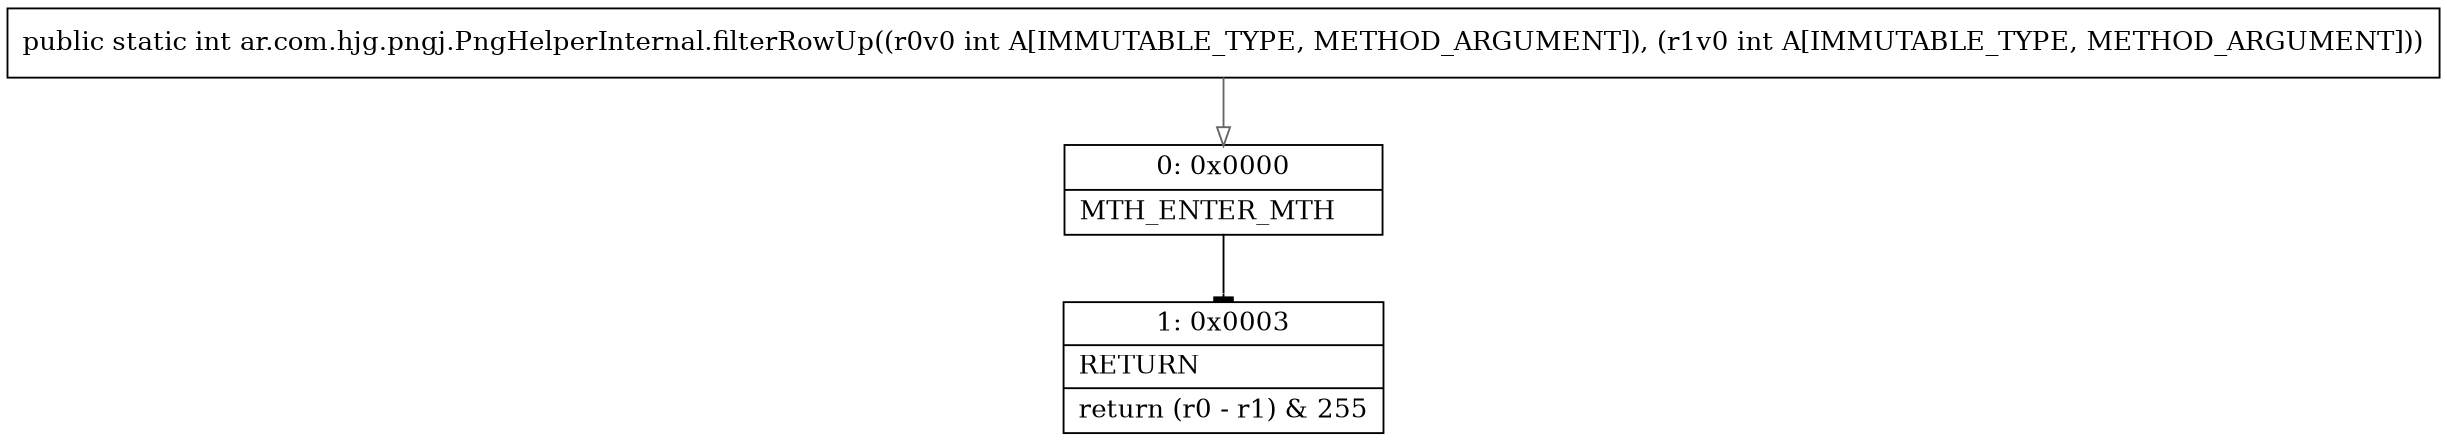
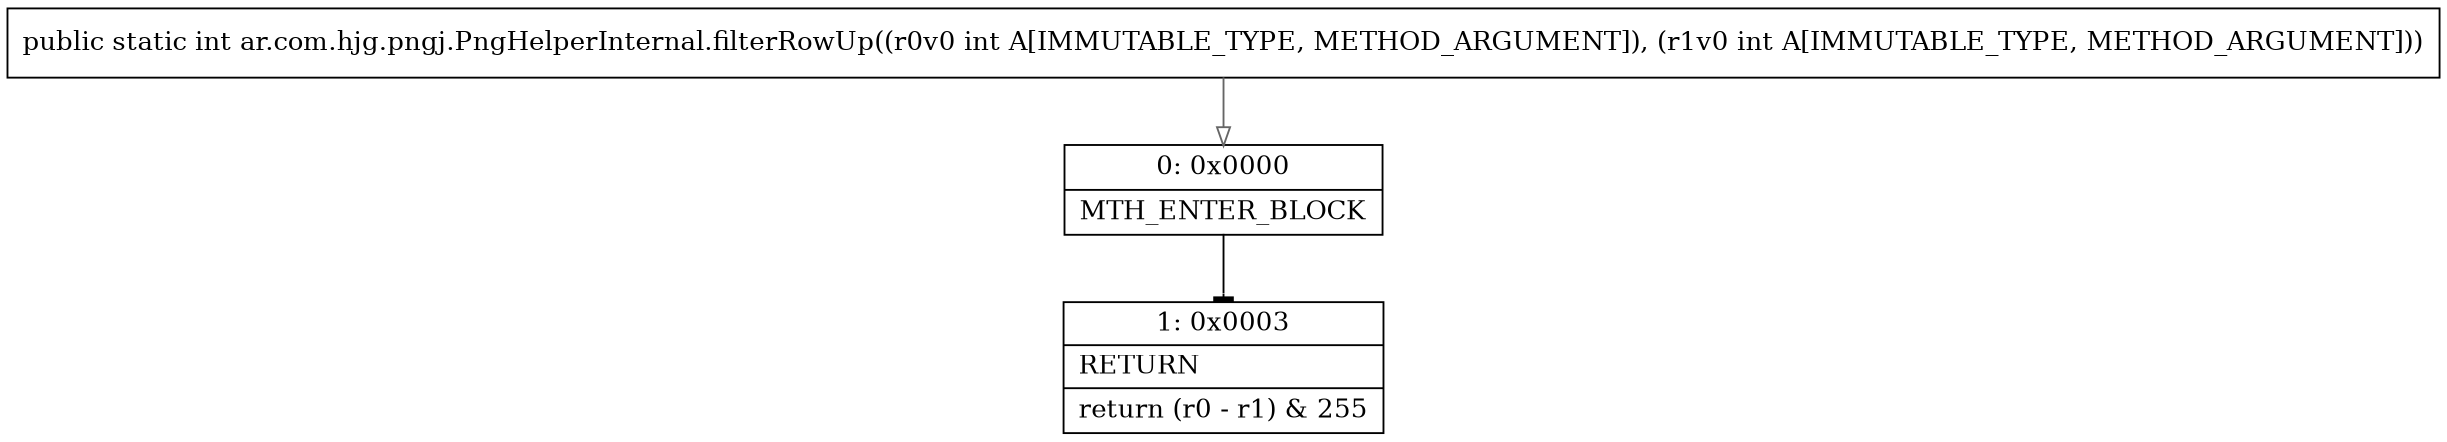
node "0: 0x0000": text "MTH_ENTER_MTH" -> "MTH_ENTER_BLOCK"
